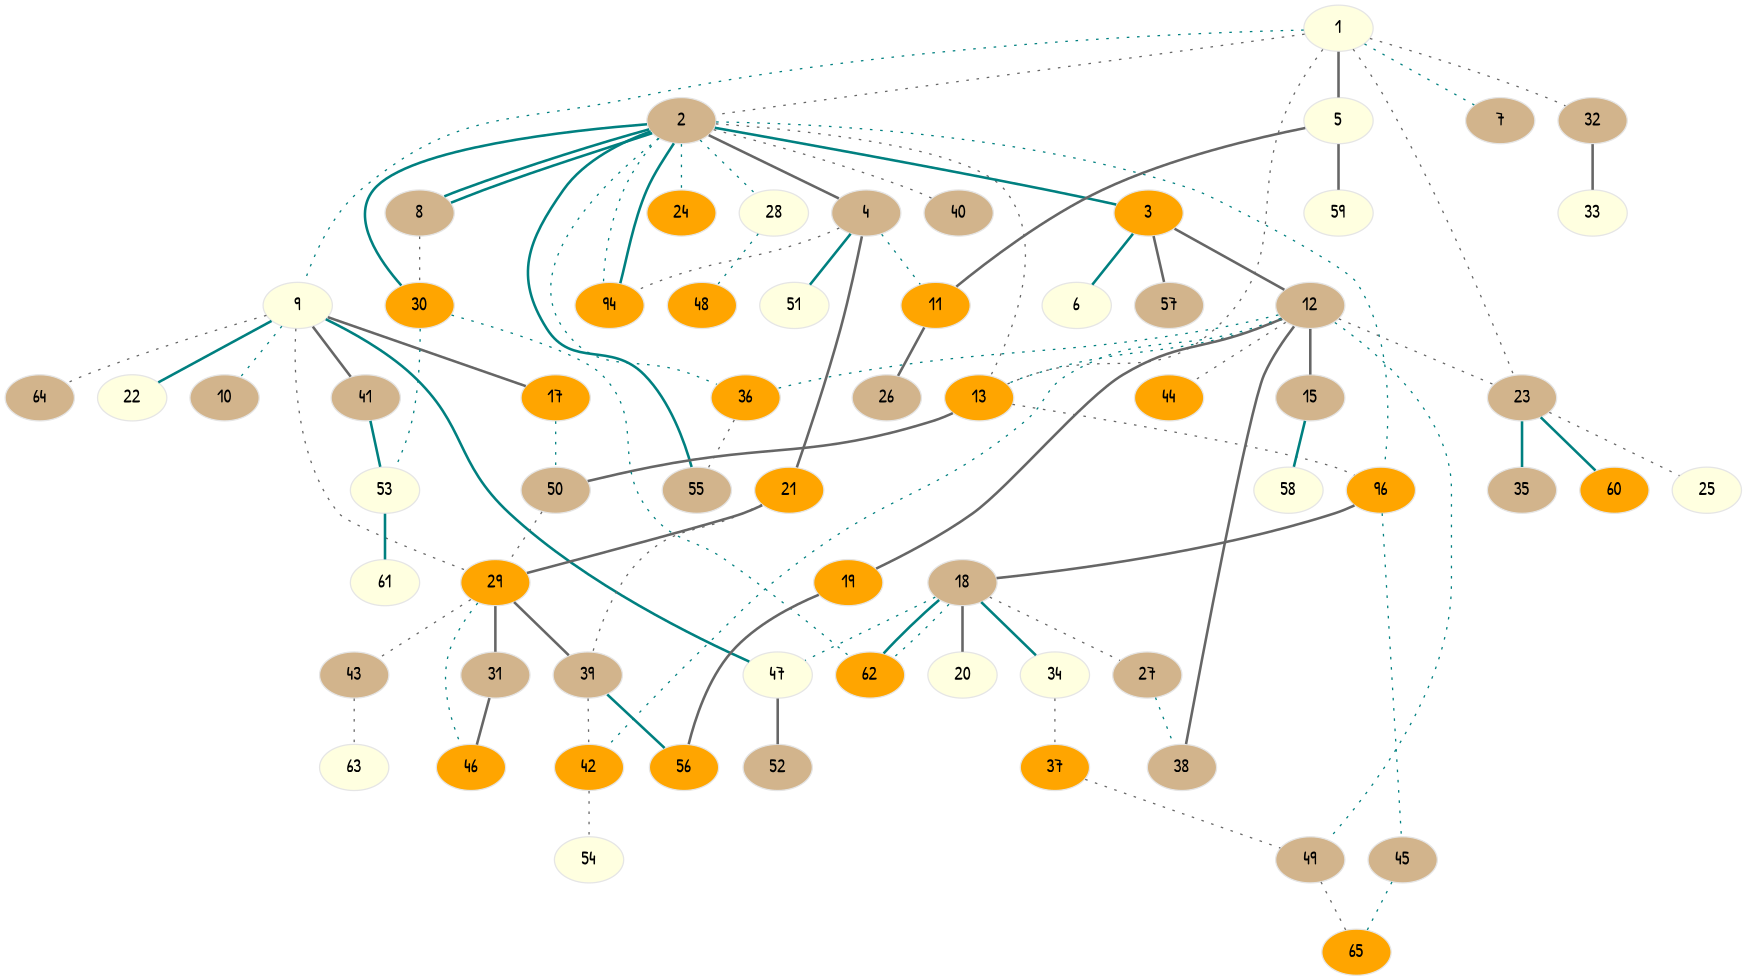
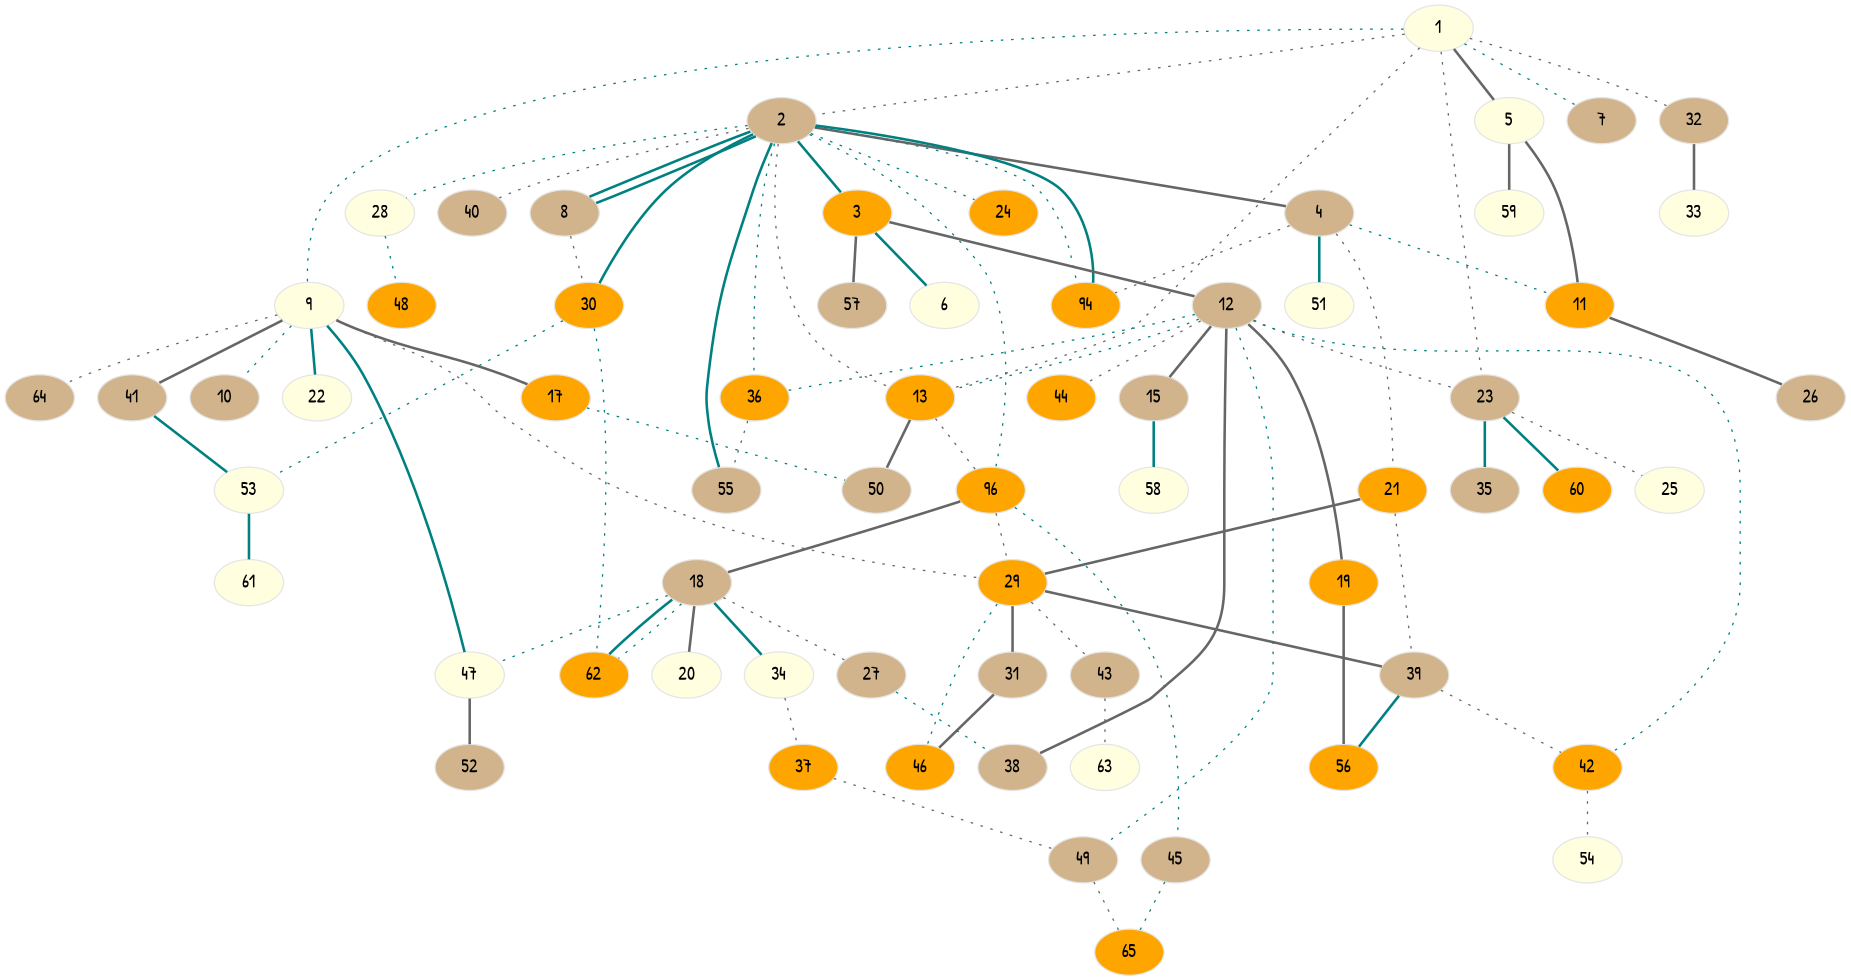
edge "4" -- "21": style bold -> dotted
edge "50" -- "29": now "96" -- "29"
